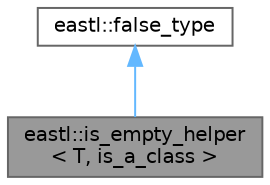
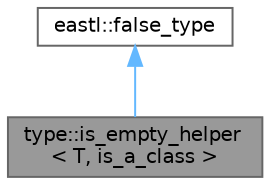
node "eastl::is_empty_helper < T, is_a_class >": label "eastl::is_empty_helper < T, is_a_class >" -> "type::is_empty_helper < T, is_a_class >"
